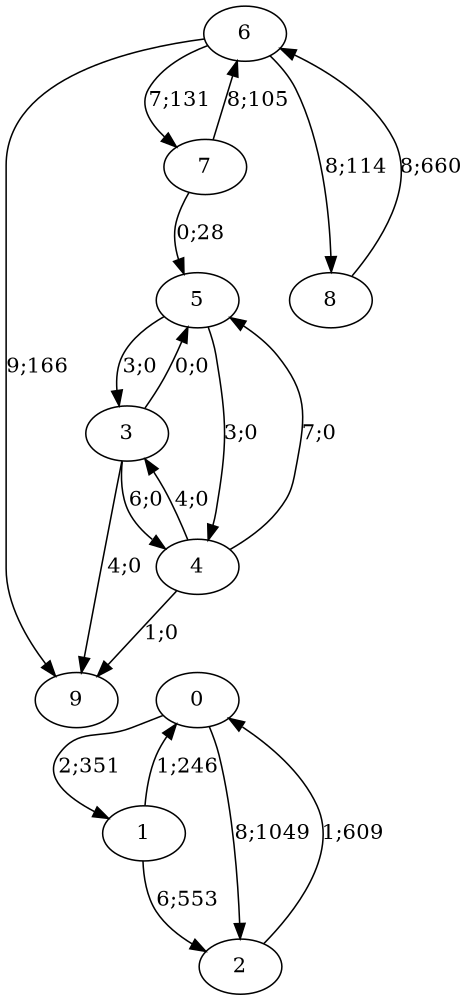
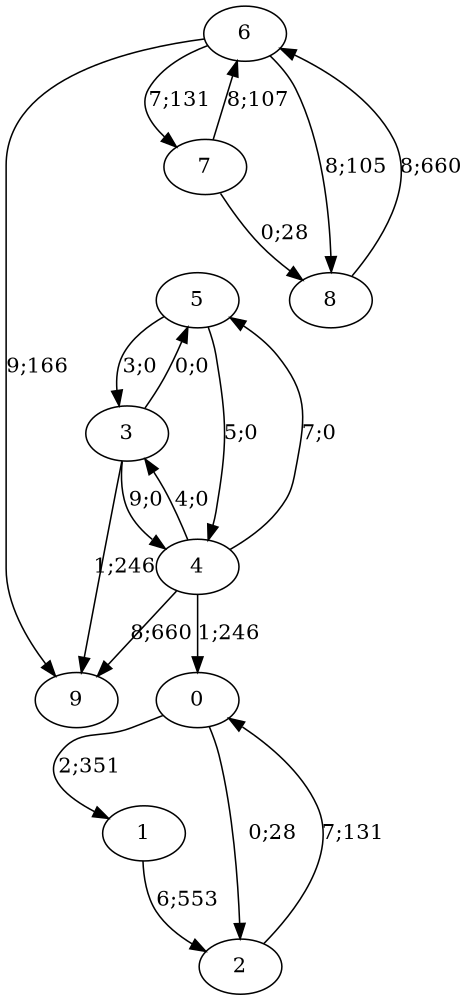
edge "7" -> "6": label "8;105" -> "8;107"
edge "6" -> "8": label "8;114" -> "8;105"
edge "7" -> "5": now "7" -> "8"
edge "5" -> "4": label "3;0" -> "5;0"
edge "3" -> "4": label "6;0" -> "9;0"
edge "3" -> "9": label "4;0" -> "1;246"
edge "4" -> "9": label "1;0" -> "8;660"
edge "1" -> "0": now "4" -> "0"
edge "0" -> "2": label "8;1049" -> "0;28"
edge "2" -> "0": label "1;609" -> "7;131"
